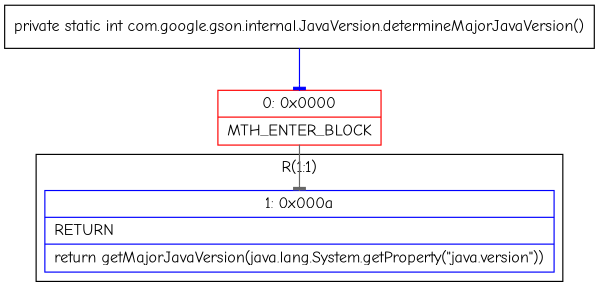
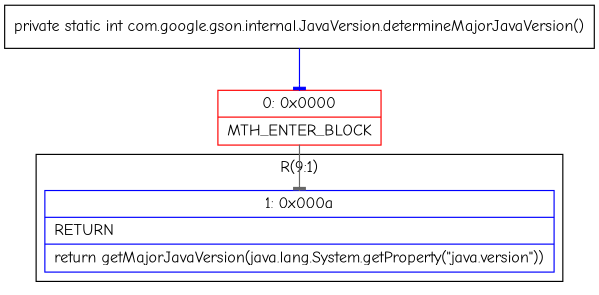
cluster "R(1:1)": label "R(1:1)" -> "R(9:1)"
